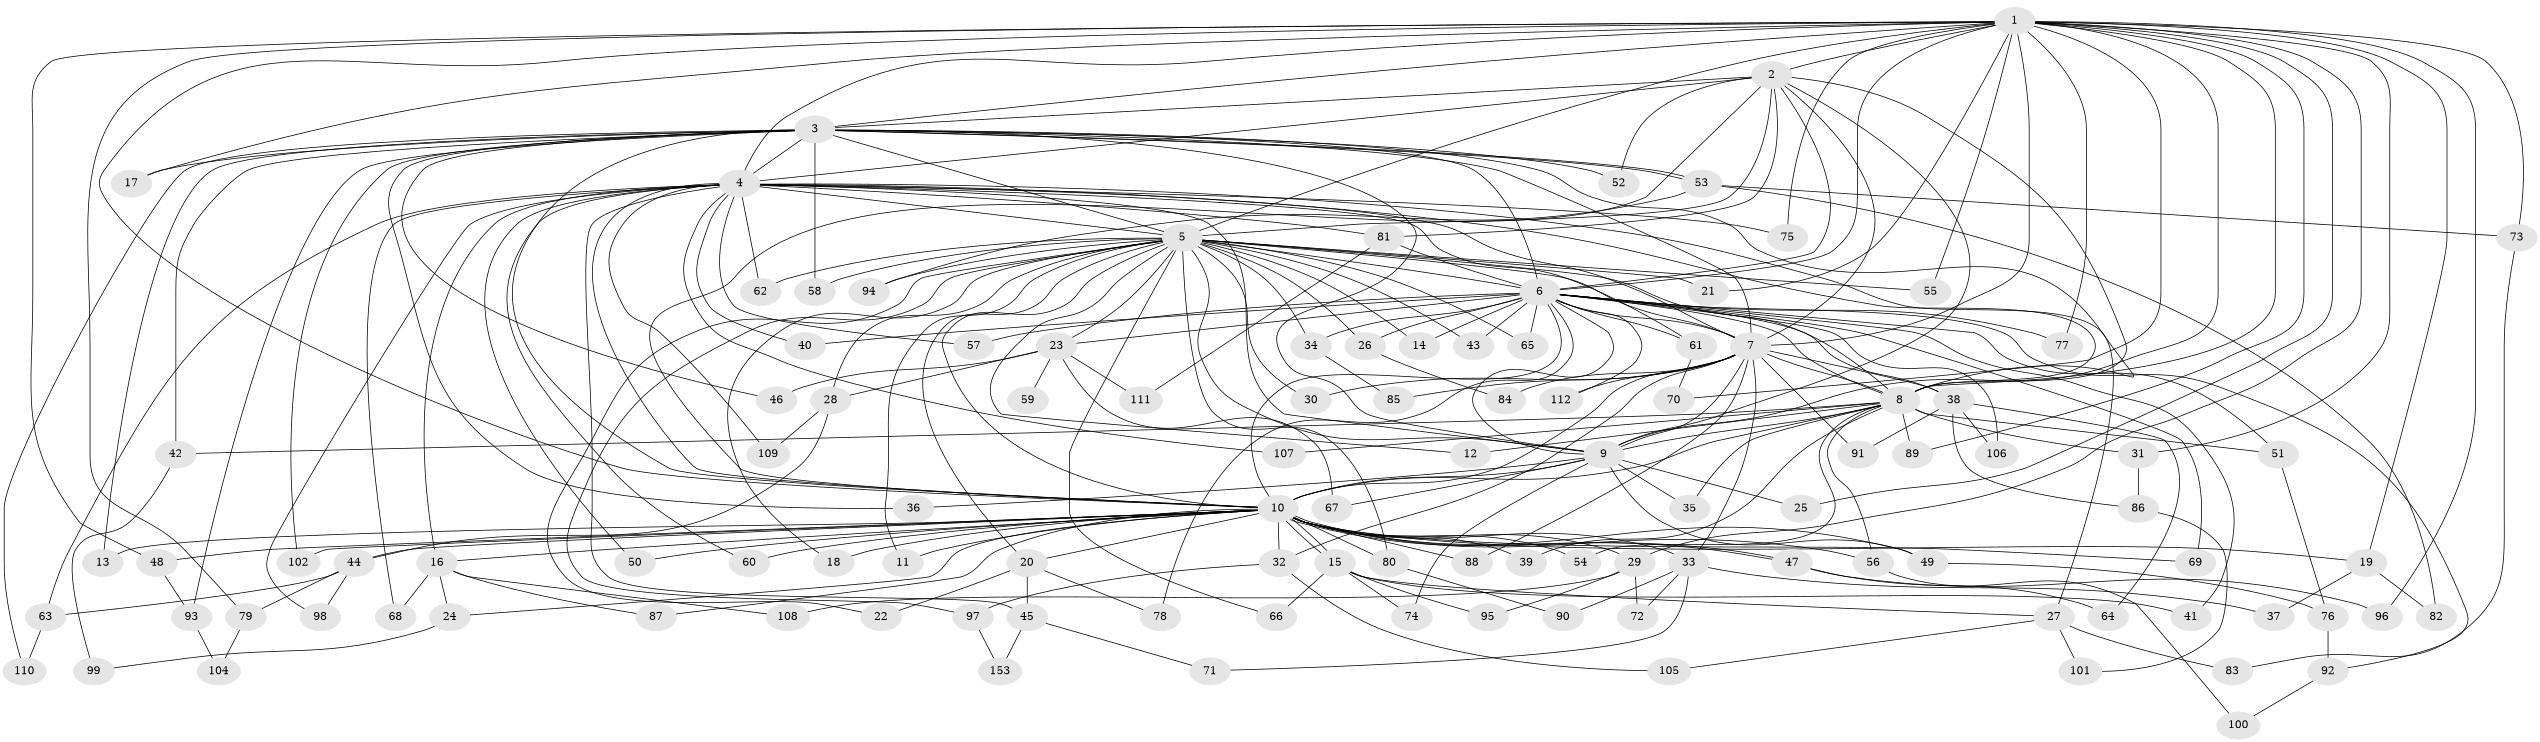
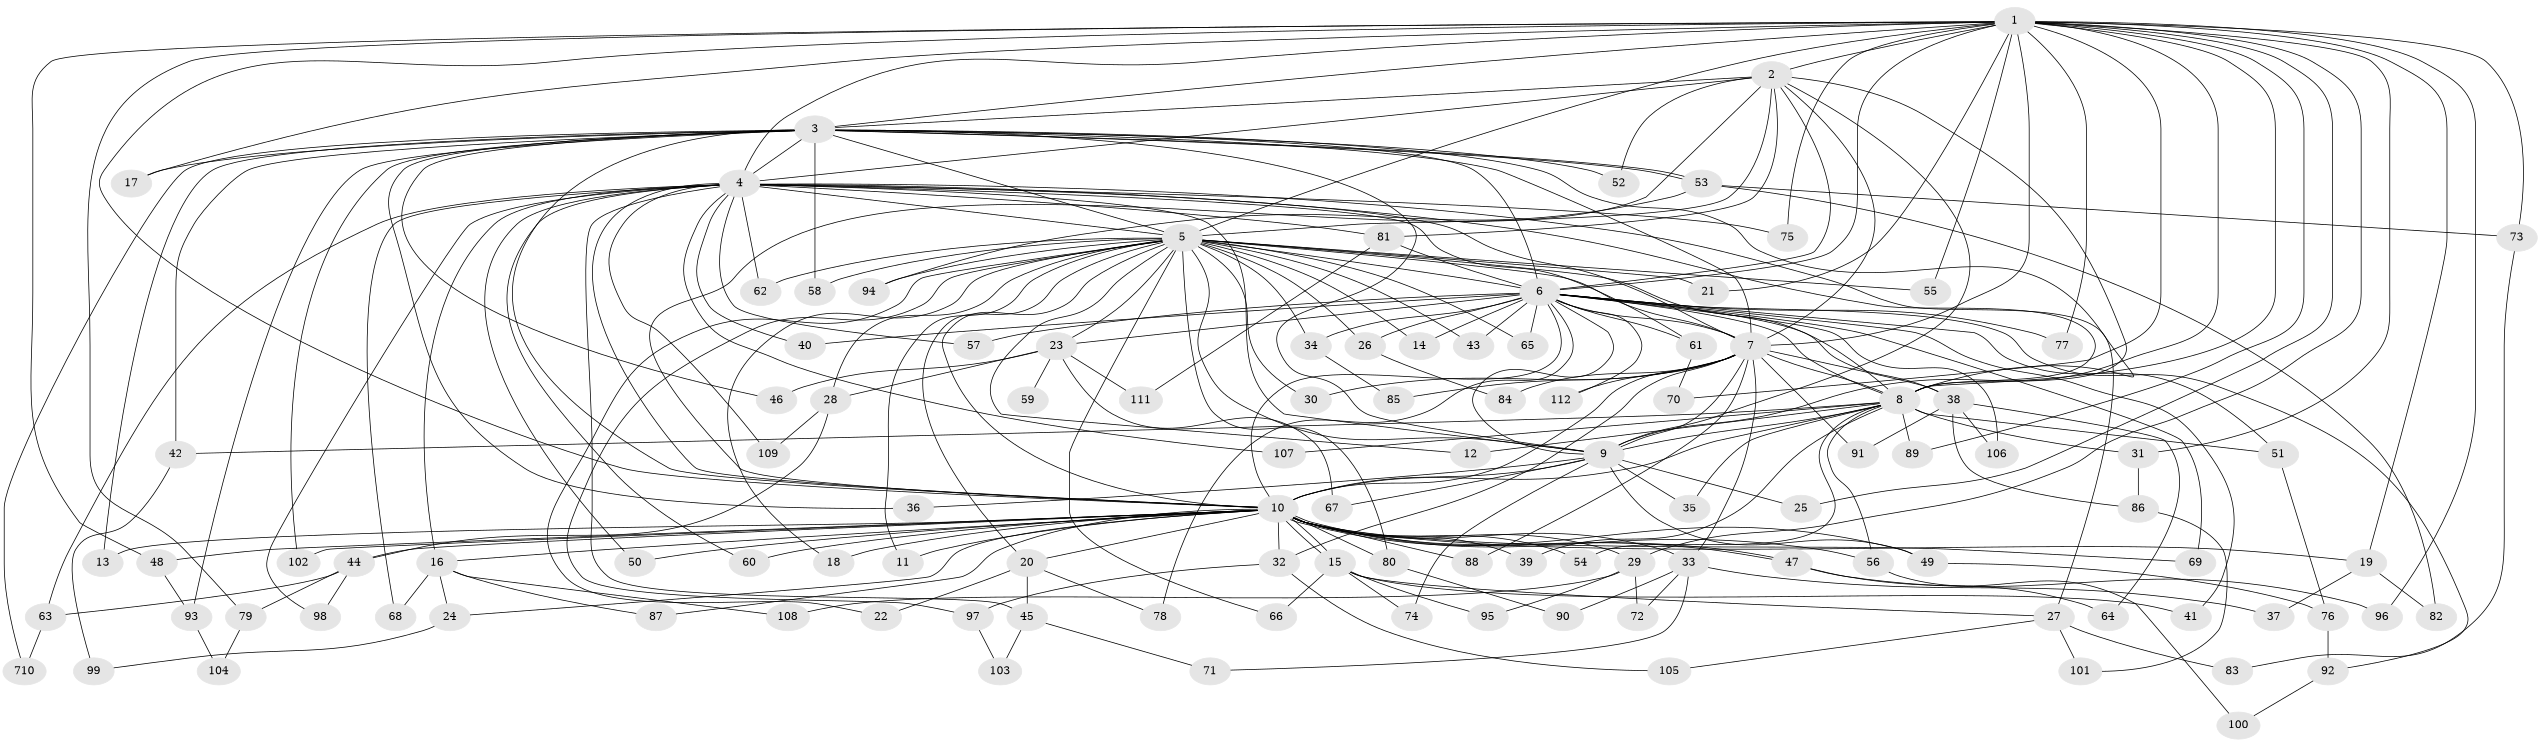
node "110": label "110" -> "710"
node "153": label "153" -> "103"
